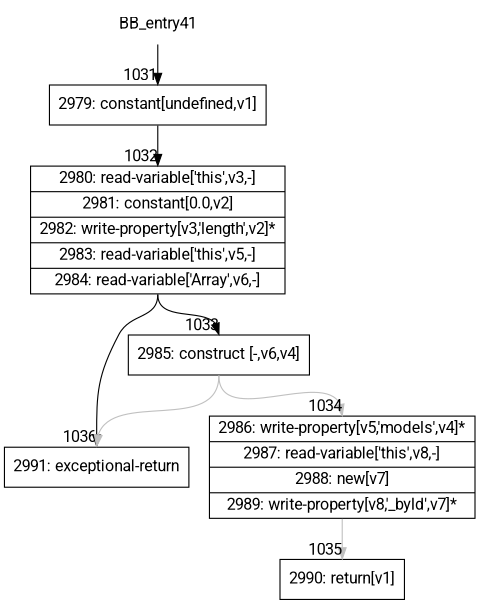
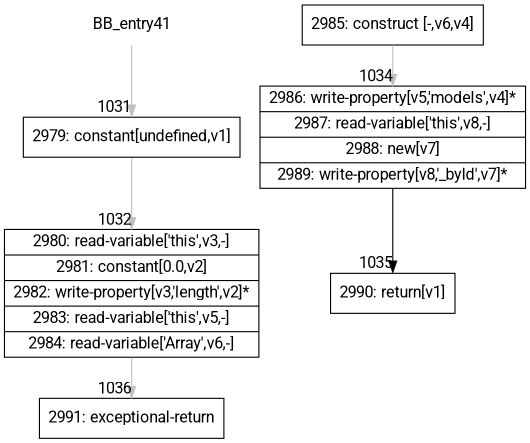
edge "BB_entry41" -> "2979: constant[undefined,v1]": color black -> gray
edge "2979: constant[undefined,v1]" -> "2980: read-variable['this',v3,-]": color black -> gray
edge "2980: read-variable['this',v3,-]" -> "2985: construct [-,v6,v4]": removed
edge "2980: read-variable['this',v3,-]" -> "2991: exceptional-return": color black -> gray
edge "2985: construct [-,v6,v4]" -> "2991: exceptional-return": removed
edge "2986: write-property[v5,'models',v4]*" -> "2990: return[v1]": color gray -> black
